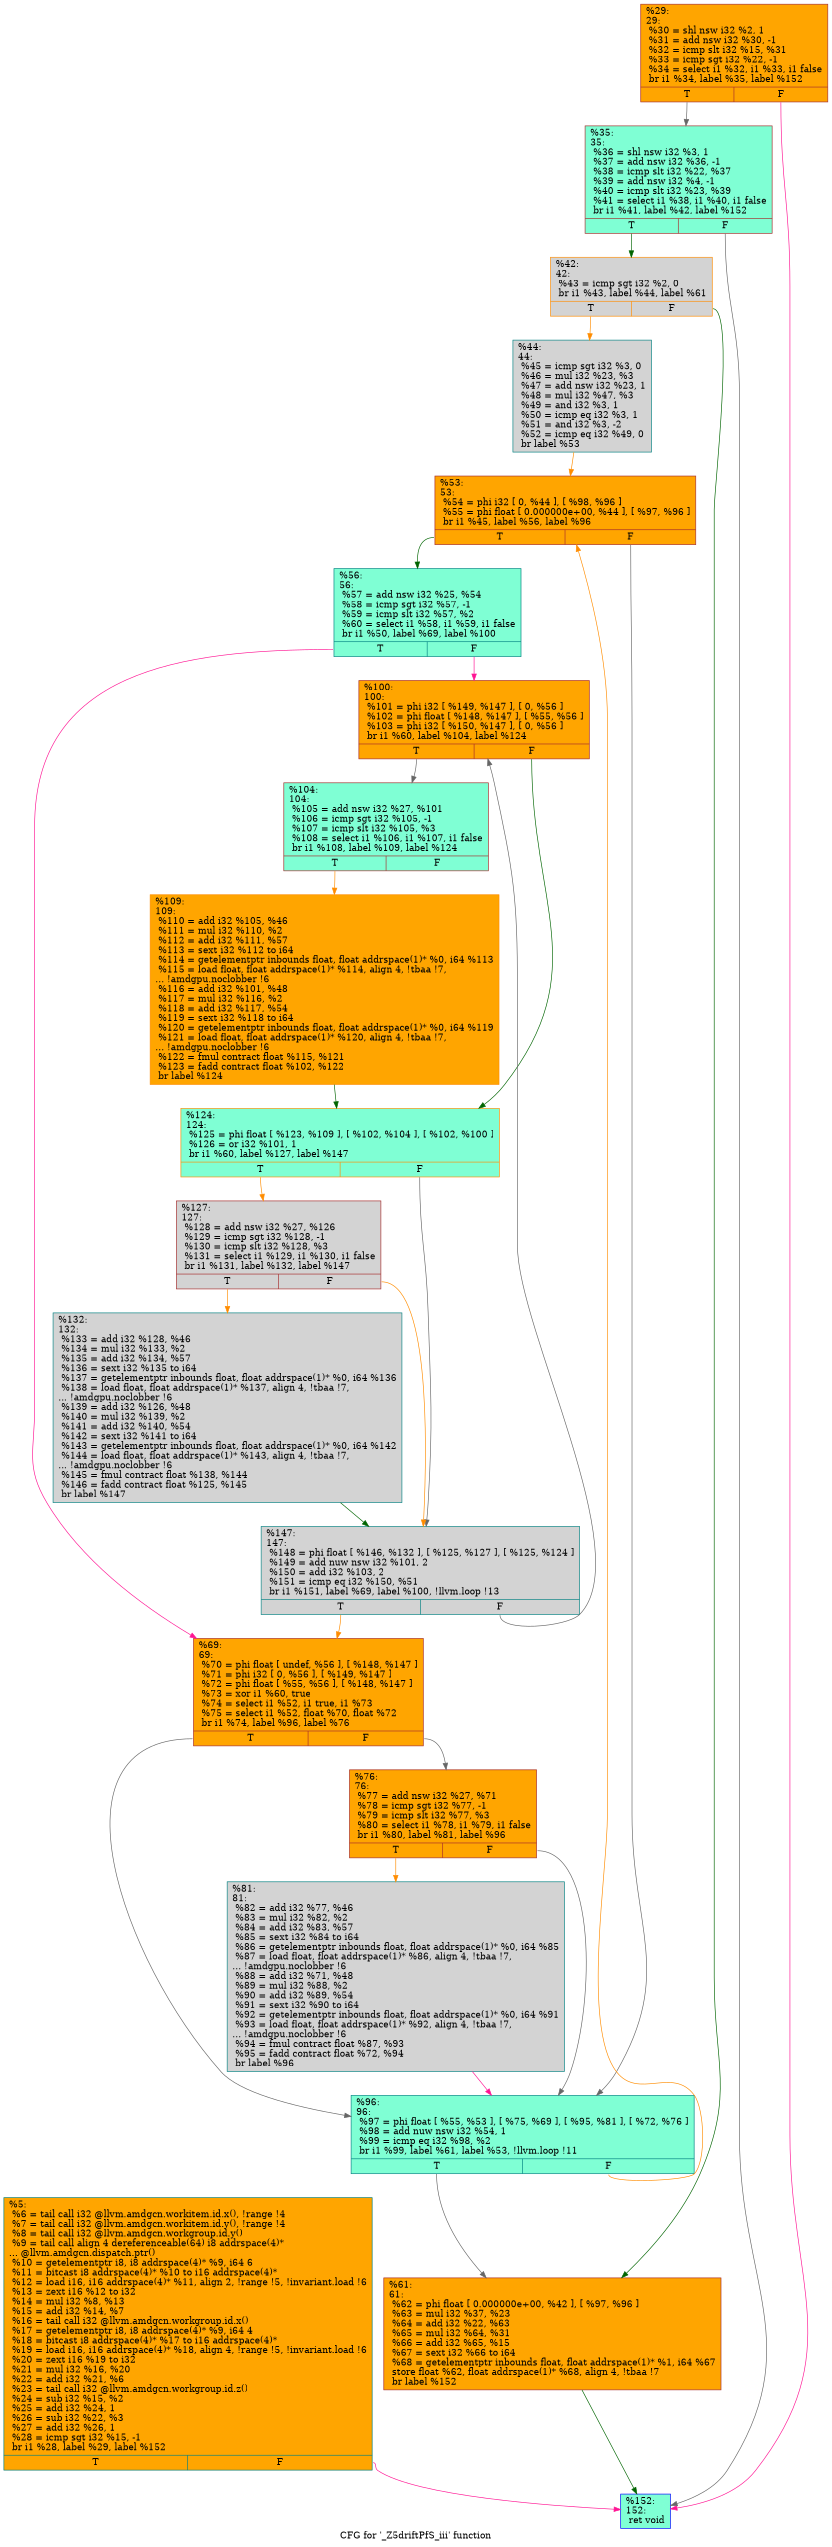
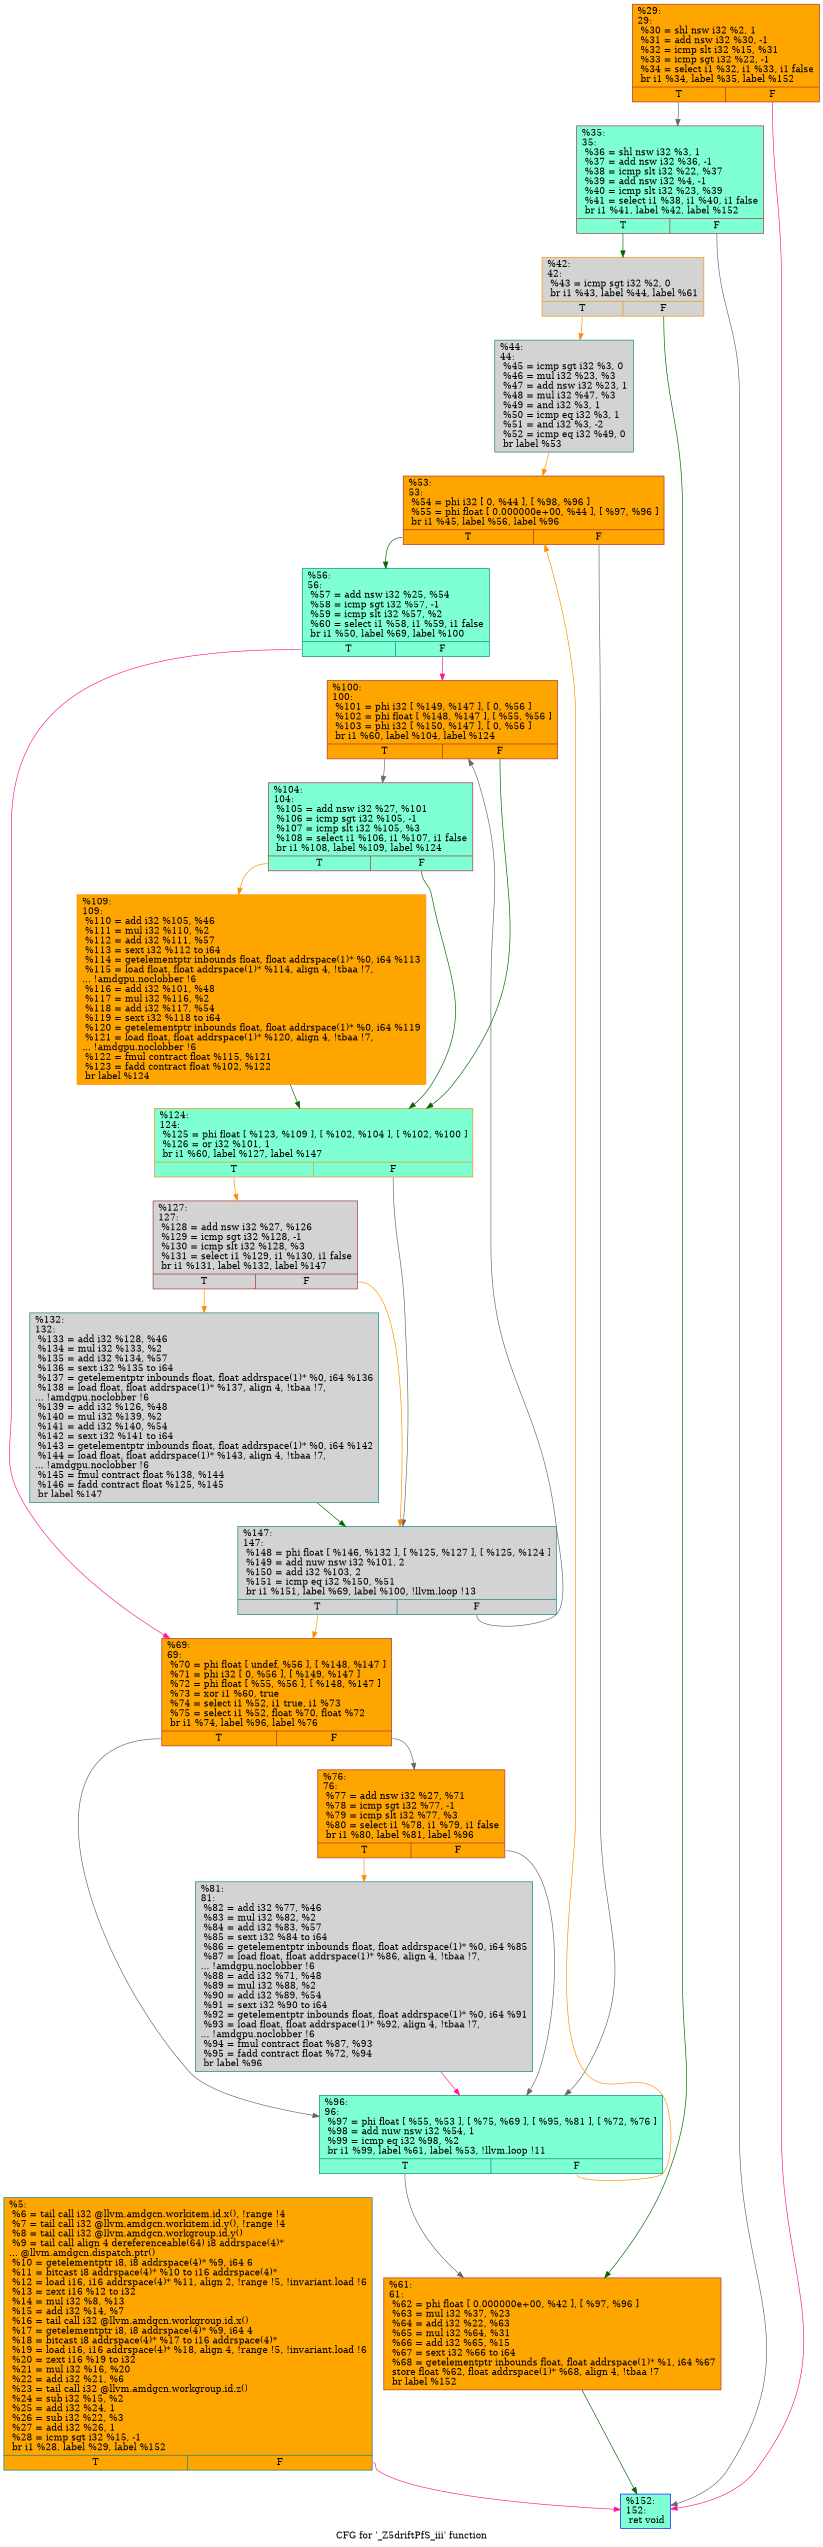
edge "%104:" -> "%124:": added
